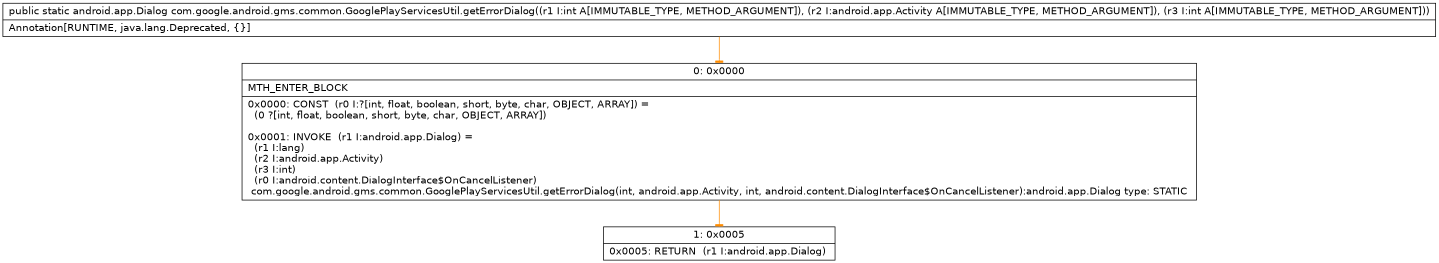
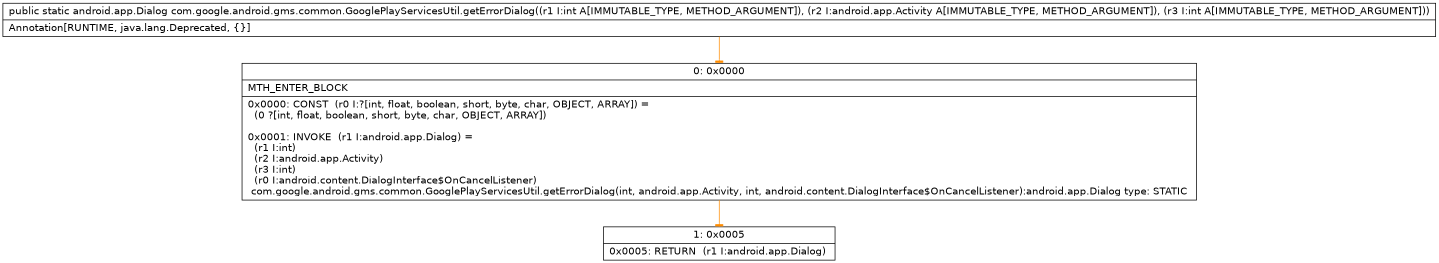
node "0: 0x0000": text "(r1 I:lang)" -> "(r1 I:int)"
